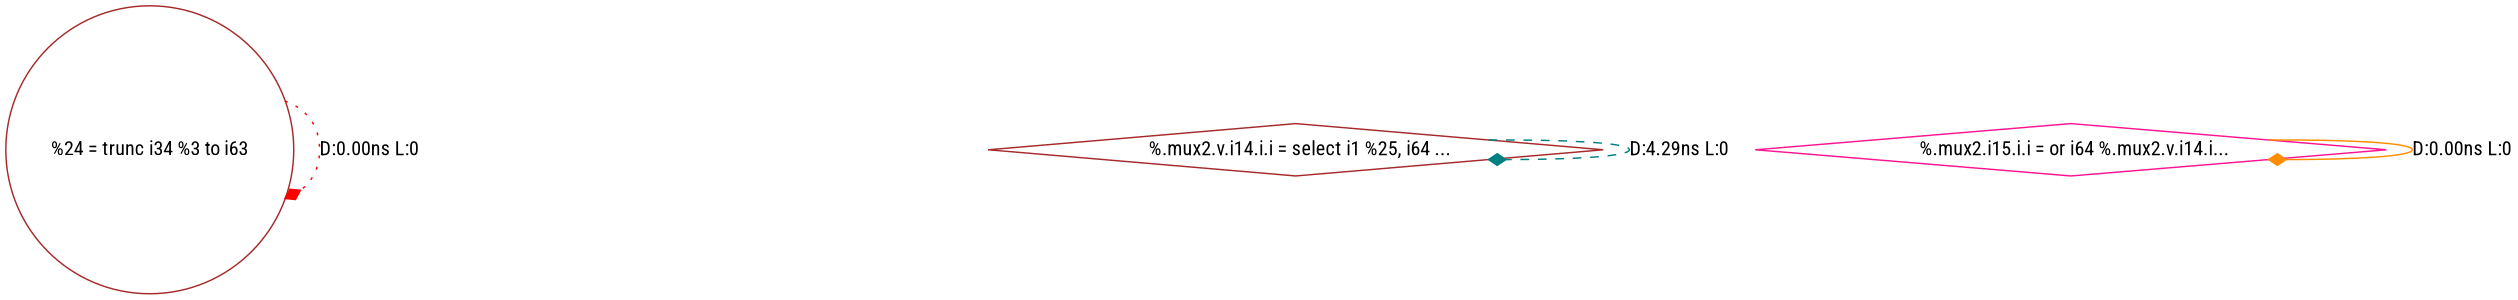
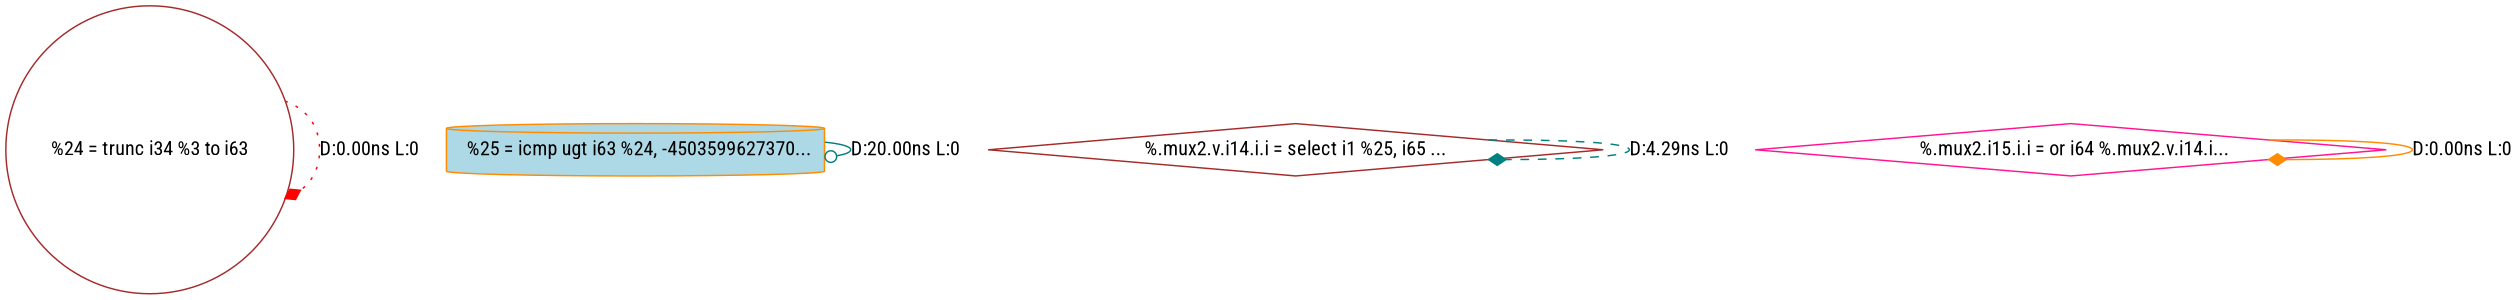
node "%25 = icmp ugt i63 %24, -4503599627370...": added
node "%.mux2.v.i14.i.i = select i1 %25, i64 ...": label "%.mux2.v.i14.i.i = select i1 %25, i64 ..." -> "%.mux2.v.i14.i.i = select i1 %25, i65 ..."
